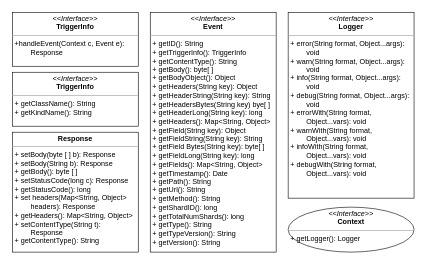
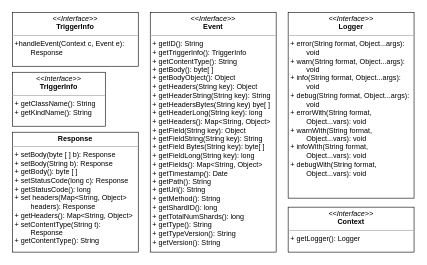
node "<<Interface>> TriggerInfo + getClassName(): String + getKindName(): String": size 126x54 -> 93x54
node "<<Interface>> Context + getLogger(): Logger": shape ellipse -> rectangle
